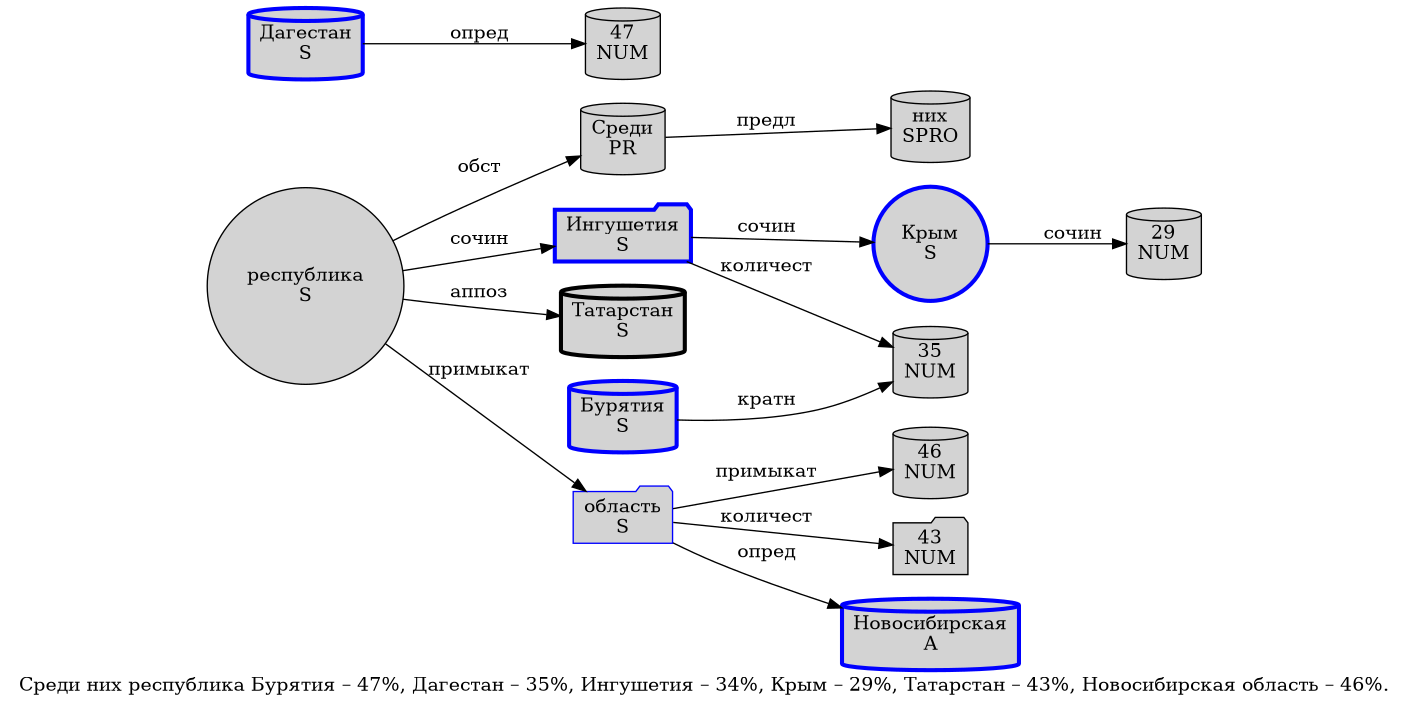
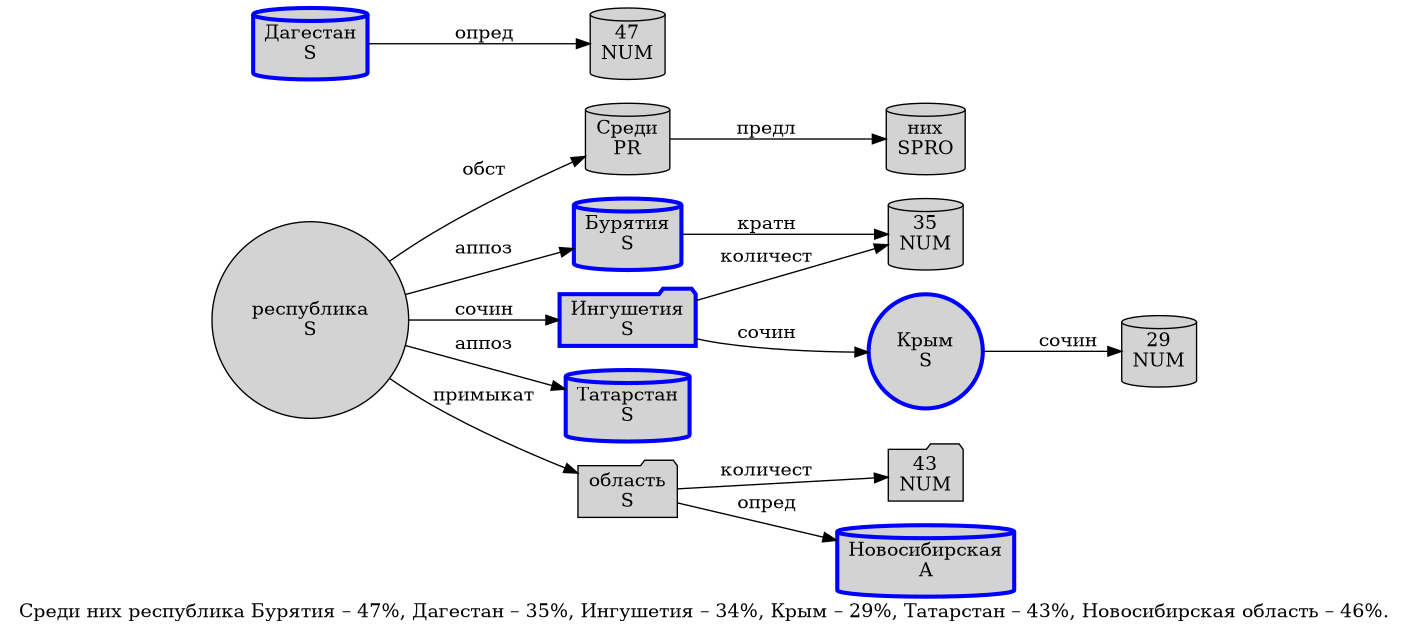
edge "республика S" -> "Бурятия S": added, label "аппоз"
node "Татарстан S": color black -> blue
node "46 NUM": removed
node "область S": color blue -> black
